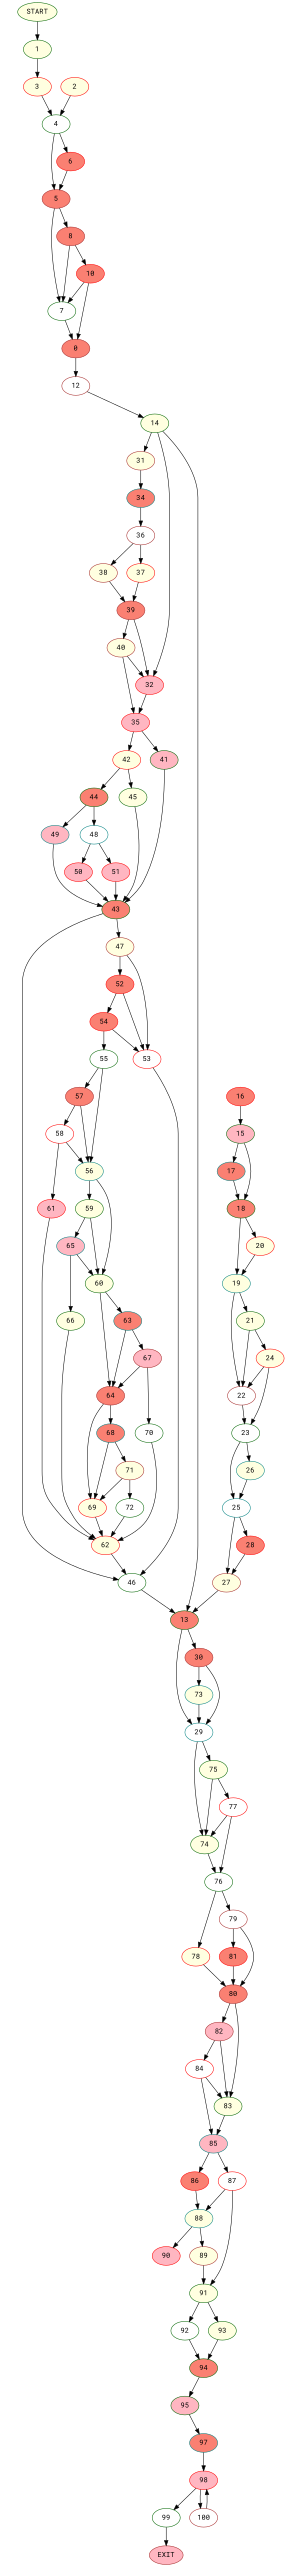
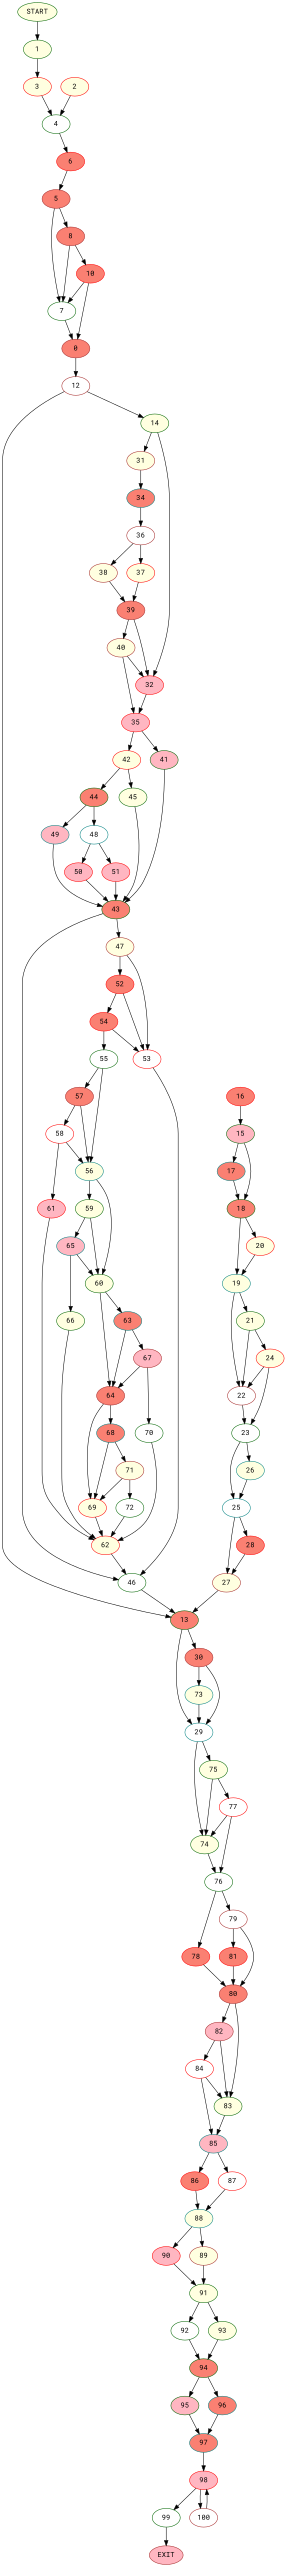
edge "4" -> "5": removed
edge "14" -> "13": now "12" -> "13"
node "78": fillcolor lightyellow -> salmon
edge "87" -> "91": now "90" -> "91"
node "96": added
